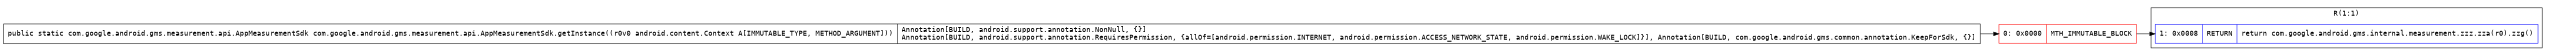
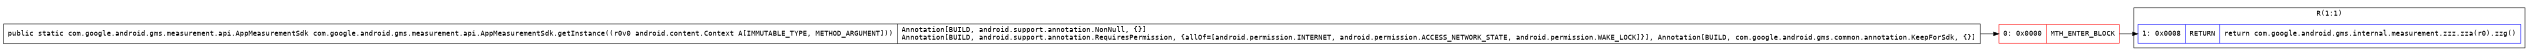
node "0: 0x0000": text "MTH_IMMUTABLE_BLOCK" -> "MTH_ENTER_BLOCK"
